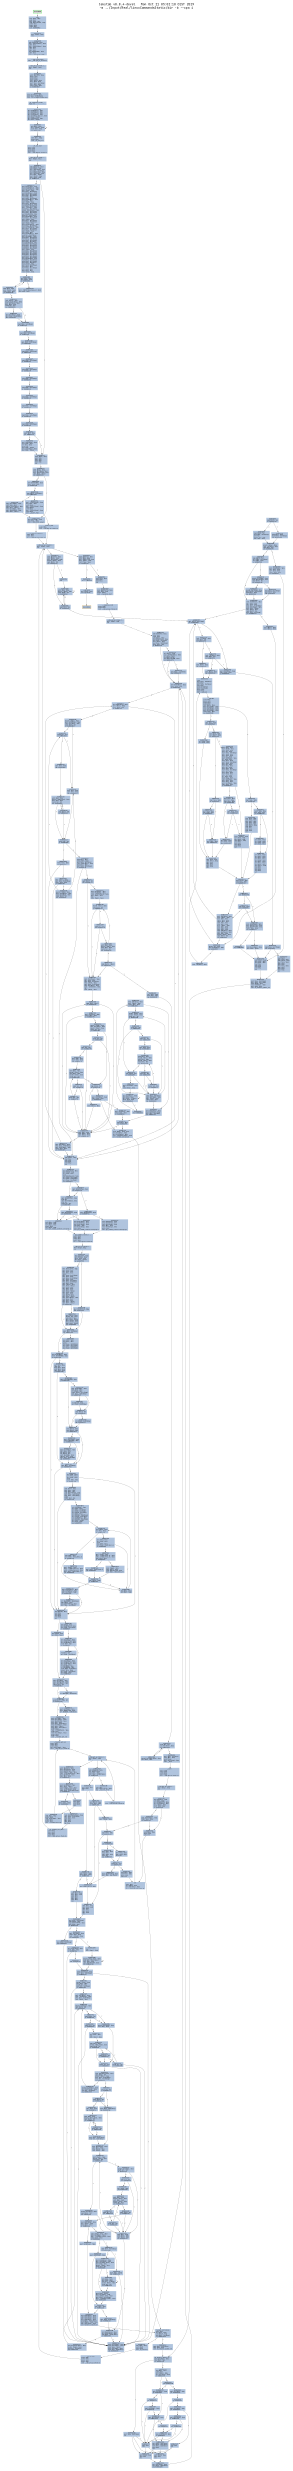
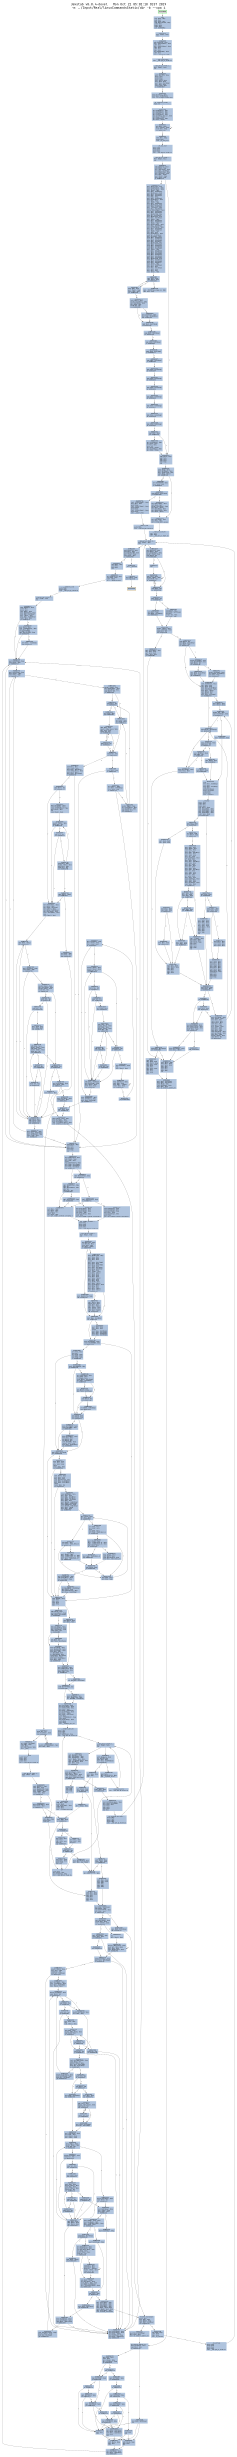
edge "0x080d184b cmpb $0x9, %al je 0x080d1840" -> "0x080d1957 cmpl $0x10, 0x14(%esp) jne 0x080d1990": now "0x080d184b cmpb $0x9, %al je 0x080d1840" -> "0x080d184f cmpb $0x2d, %al je 0x080d1980"
node "0x0805f6c8 cmpl %esi, %edx jb 0x0805f6d2": removed
